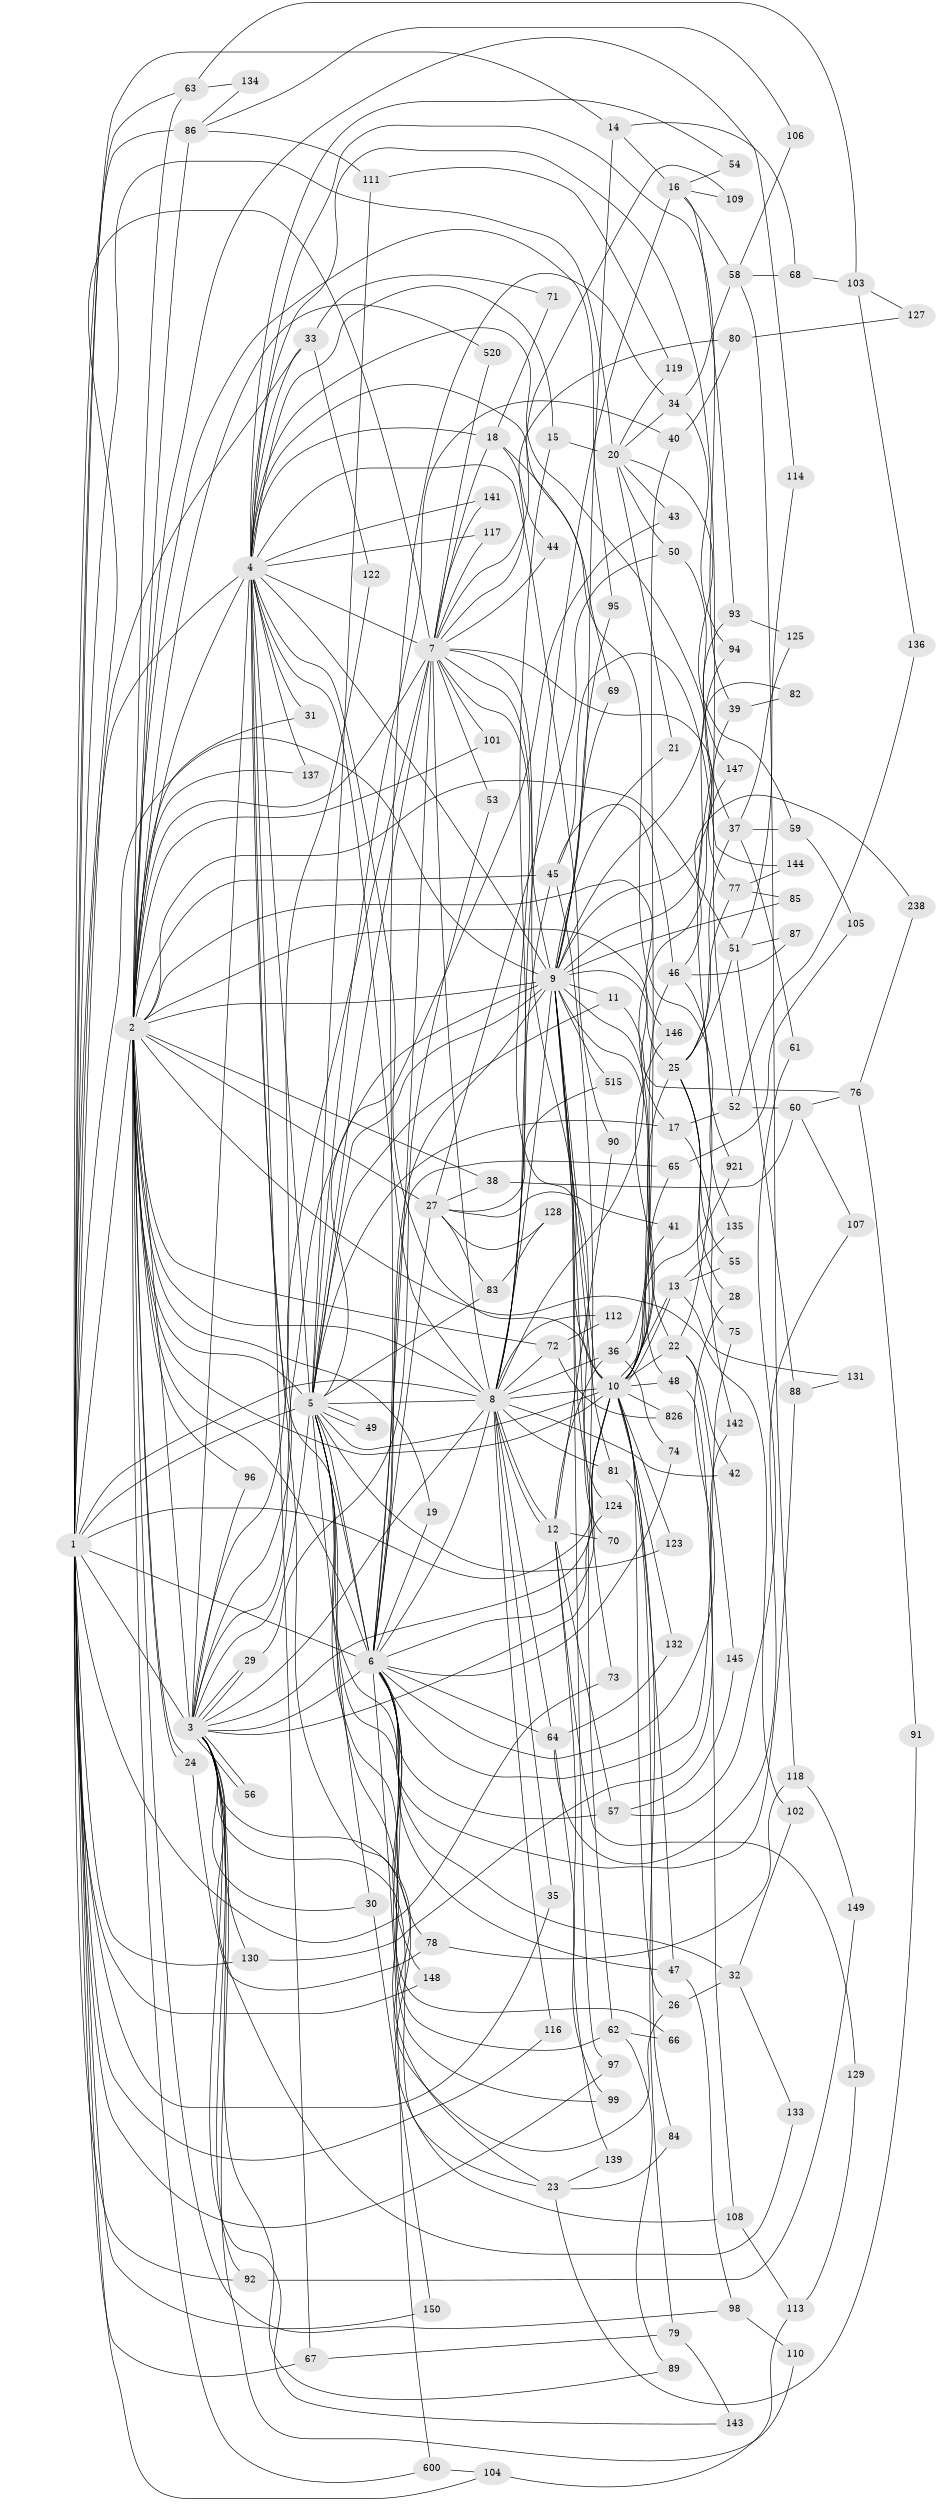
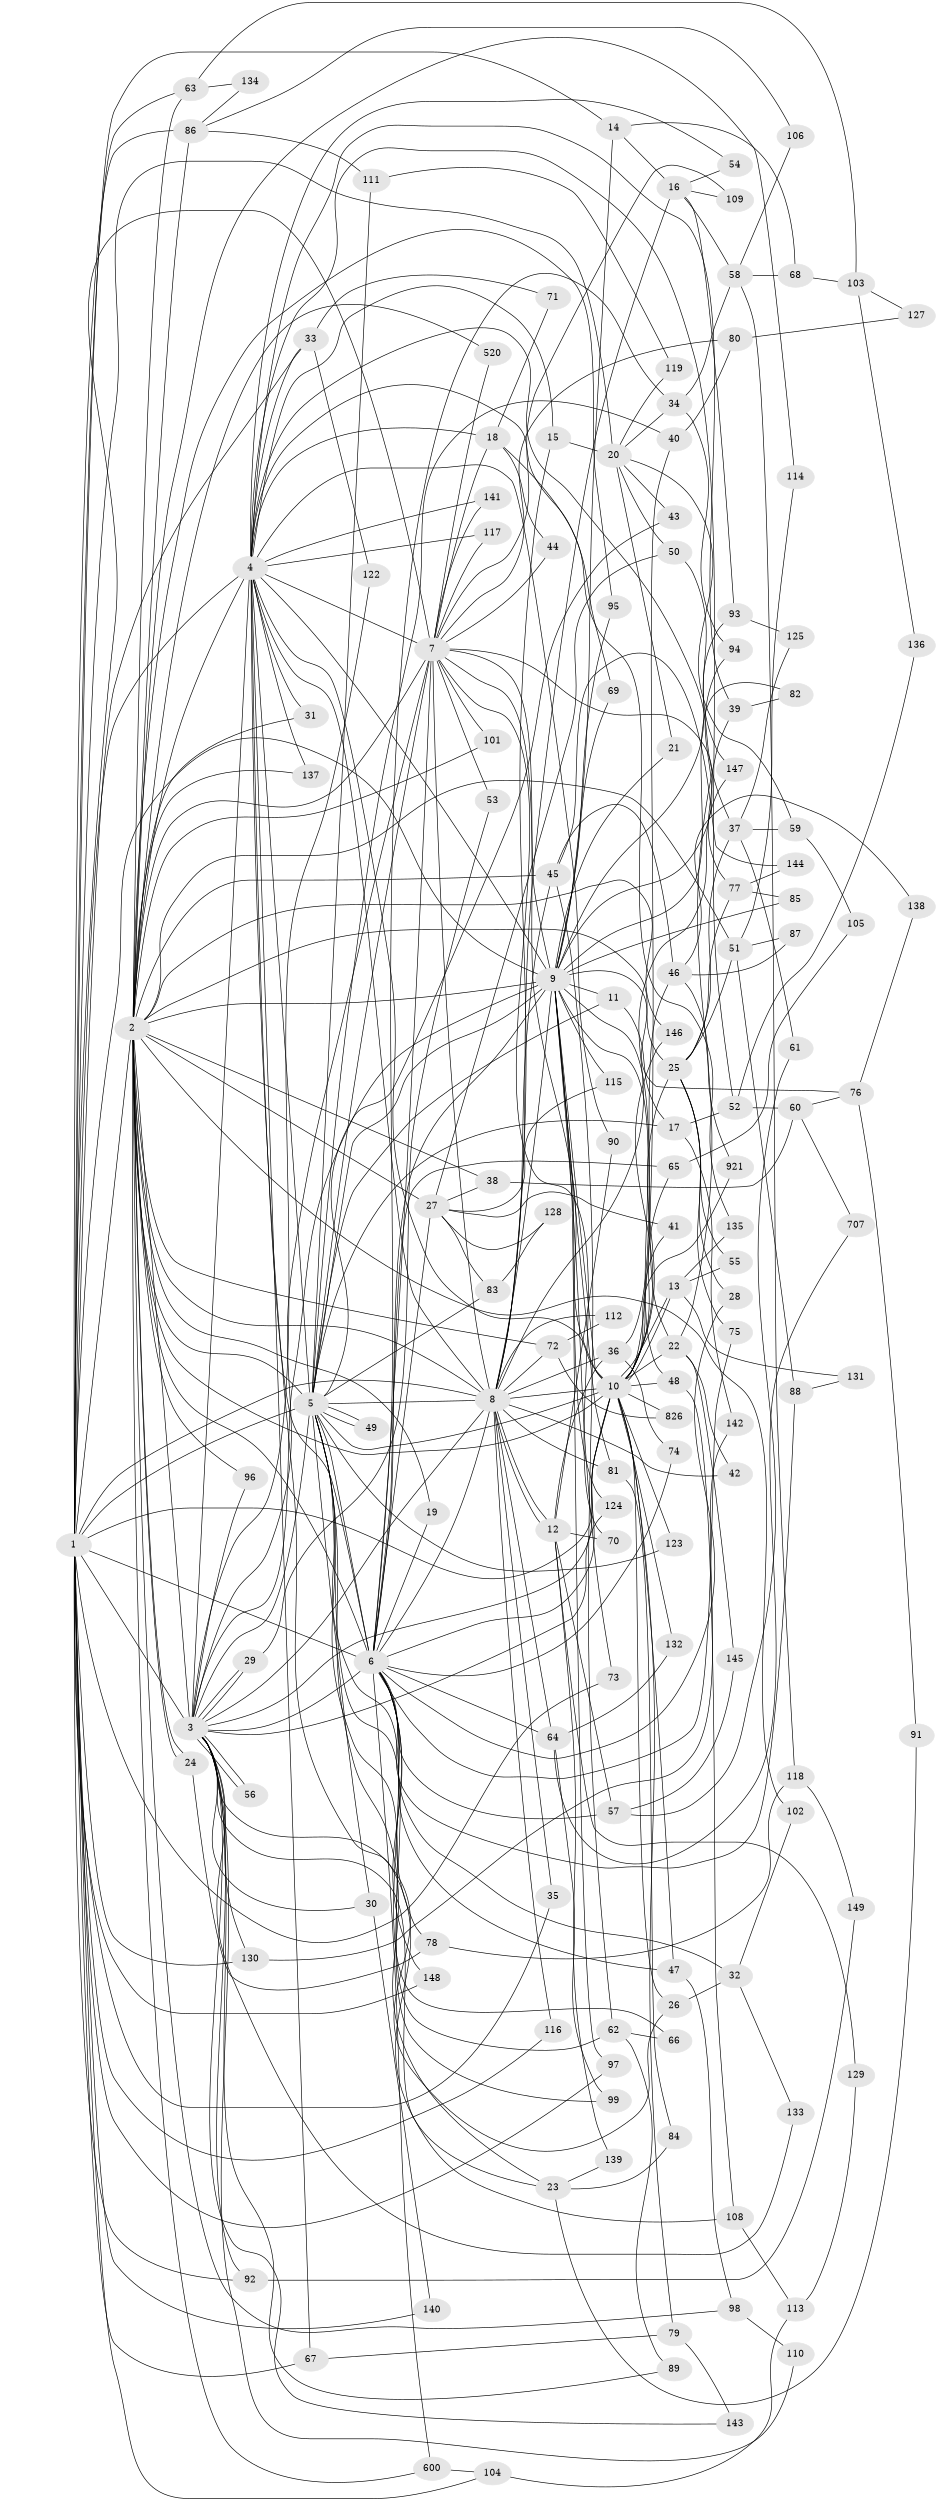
node "238": label "238" -> "138"
node "515": label "515" -> "115"
node "107": label "107" -> "707"
node "150": label "150" -> "140"
